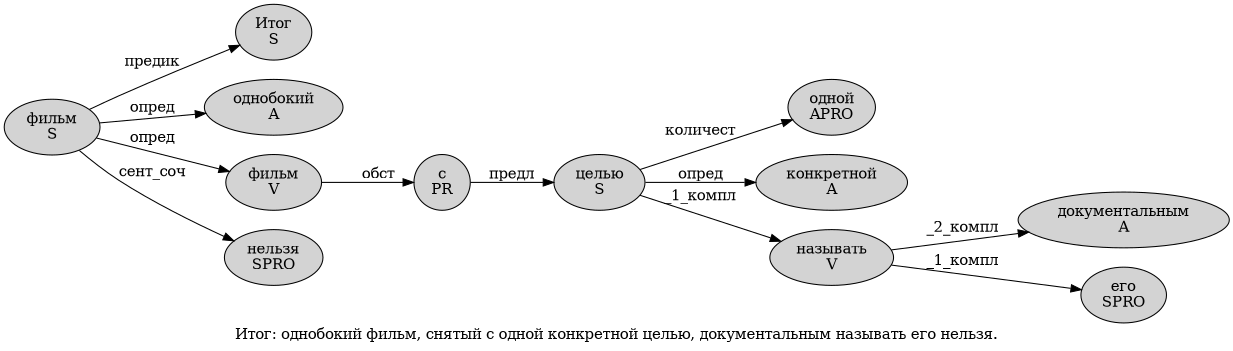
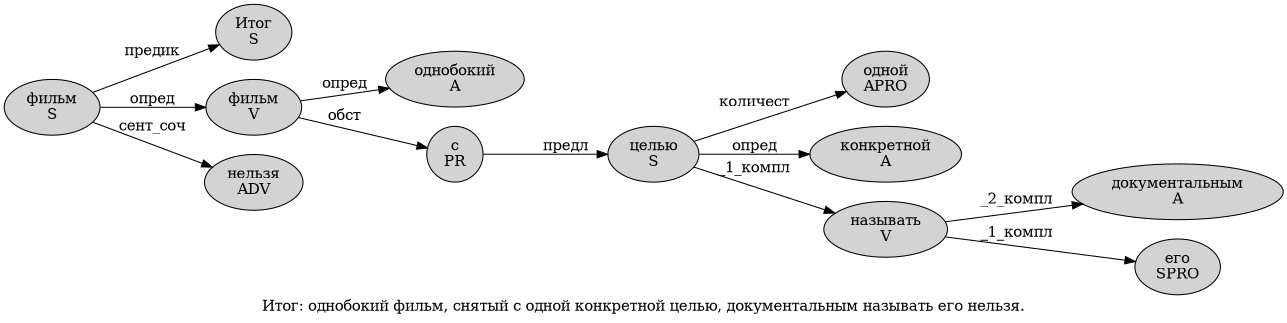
edge "фильм S" -> "однобокий A": now "фильм V" -> "однобокий A"
node "нельзя SPRO": label "нельзя SPRO" -> "нельзя ADV"
